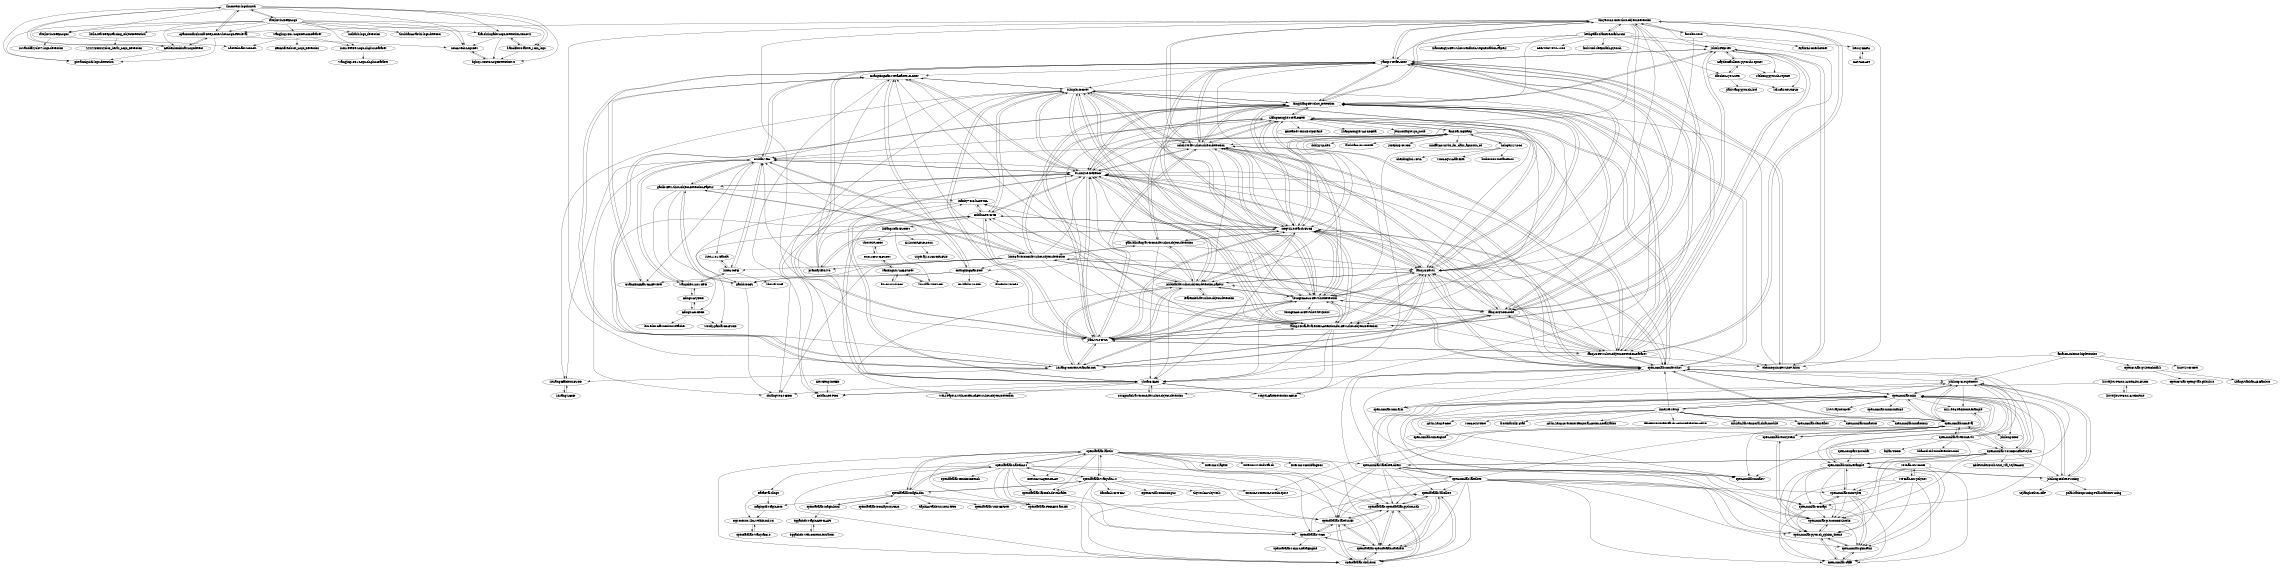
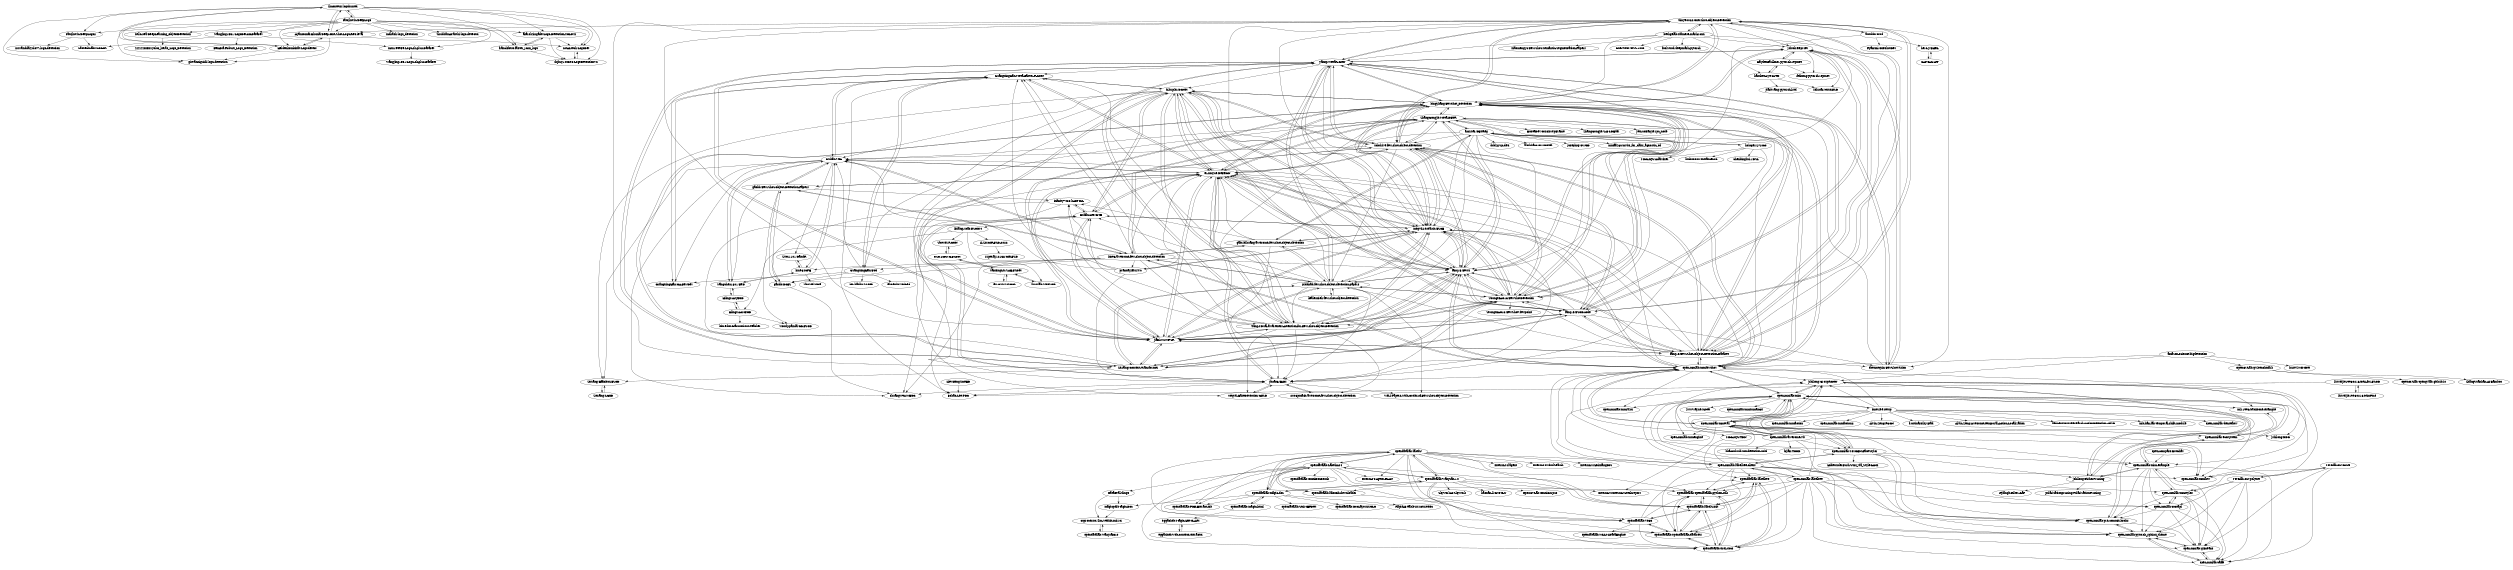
edge "open-mmlab/labelbee" -> "opendatalab/labelbee": now "MCG-NJU/TDN" -> "opendatalab/labelbee"
